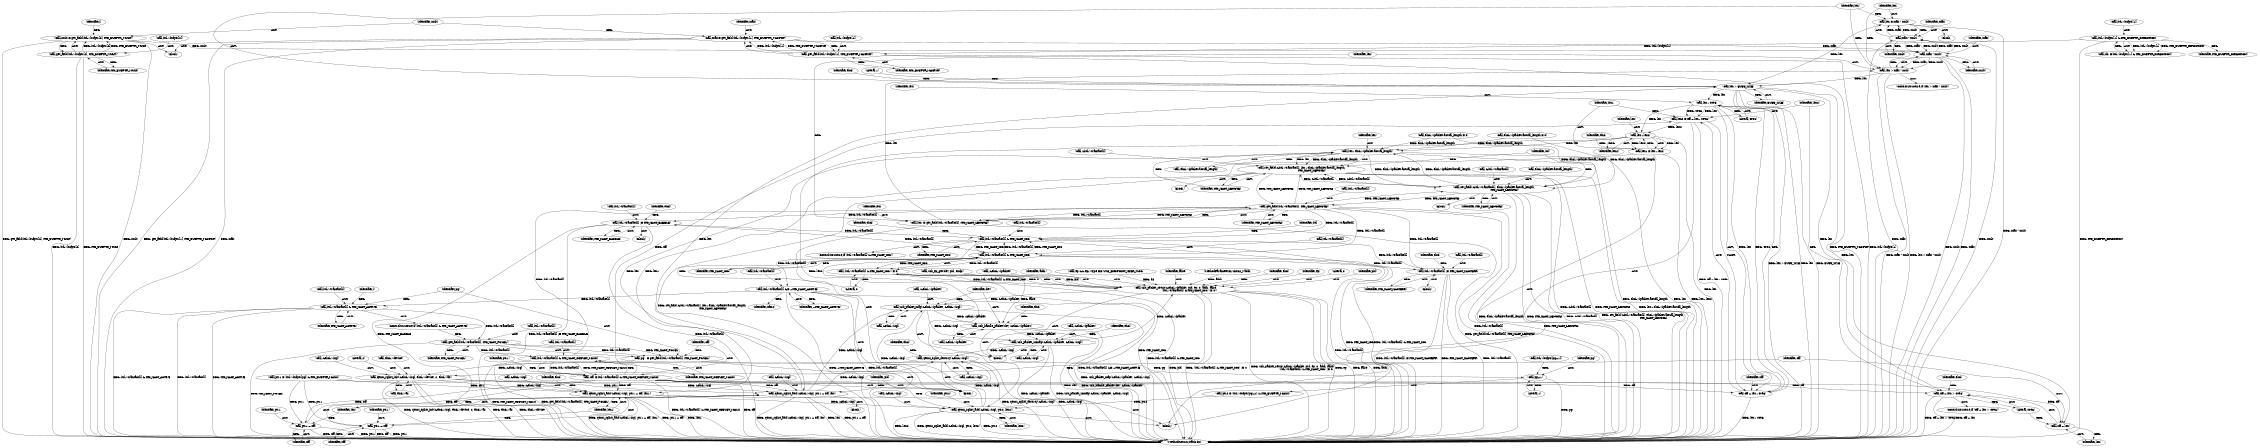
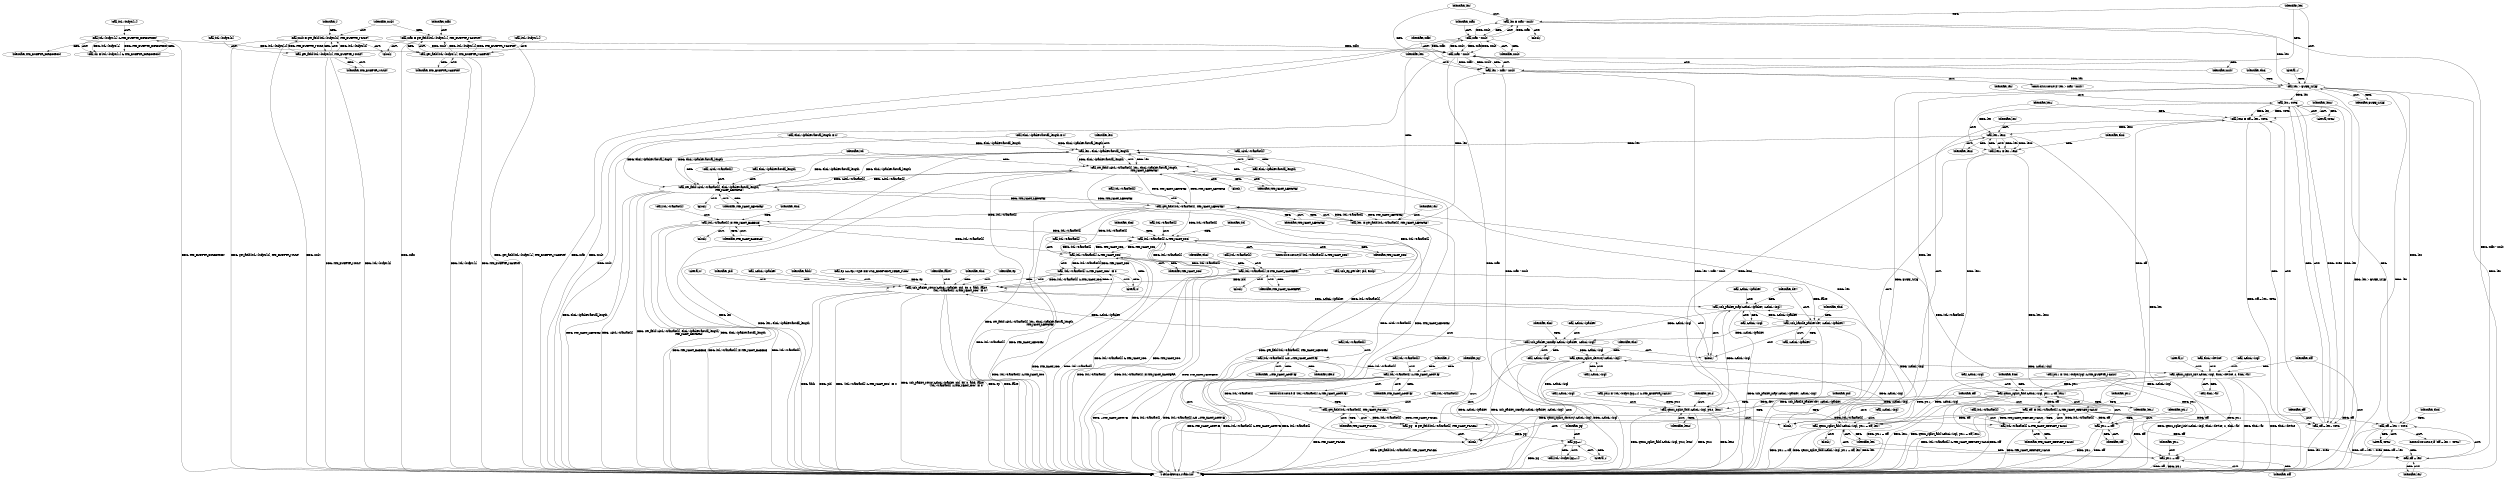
edge "(Call,len2 = off + len - 4096)" -> "(Call,off + len - 4096)": label "XACT: " -> "CFG: "
node "(MethodParameterIn,uint32_t addr)": removed
edge "(Call,itd->transact[i] & ITD_XACT_OFFSET_MASK)" -> "(Identifier,ITD_XACT_OFFSET_MASK)": label "IOC: " -> "CFG: "
edge "(Call,off  = itd->transact[i] & ITD_XACT_OFFSET_MASK)" -> "(Call,qemu_sglist_add(&ehci->isgl, ptr1 + off, len1))": reversed
edge "(Call,pg+1)" -> "(Call,ptr2 = (itd->bufptr[pg+1] & ITD_BUFPTR_MASK))": now "(Call,pg+1)" -> "(Call,itd->bufptr[pg+1])"
